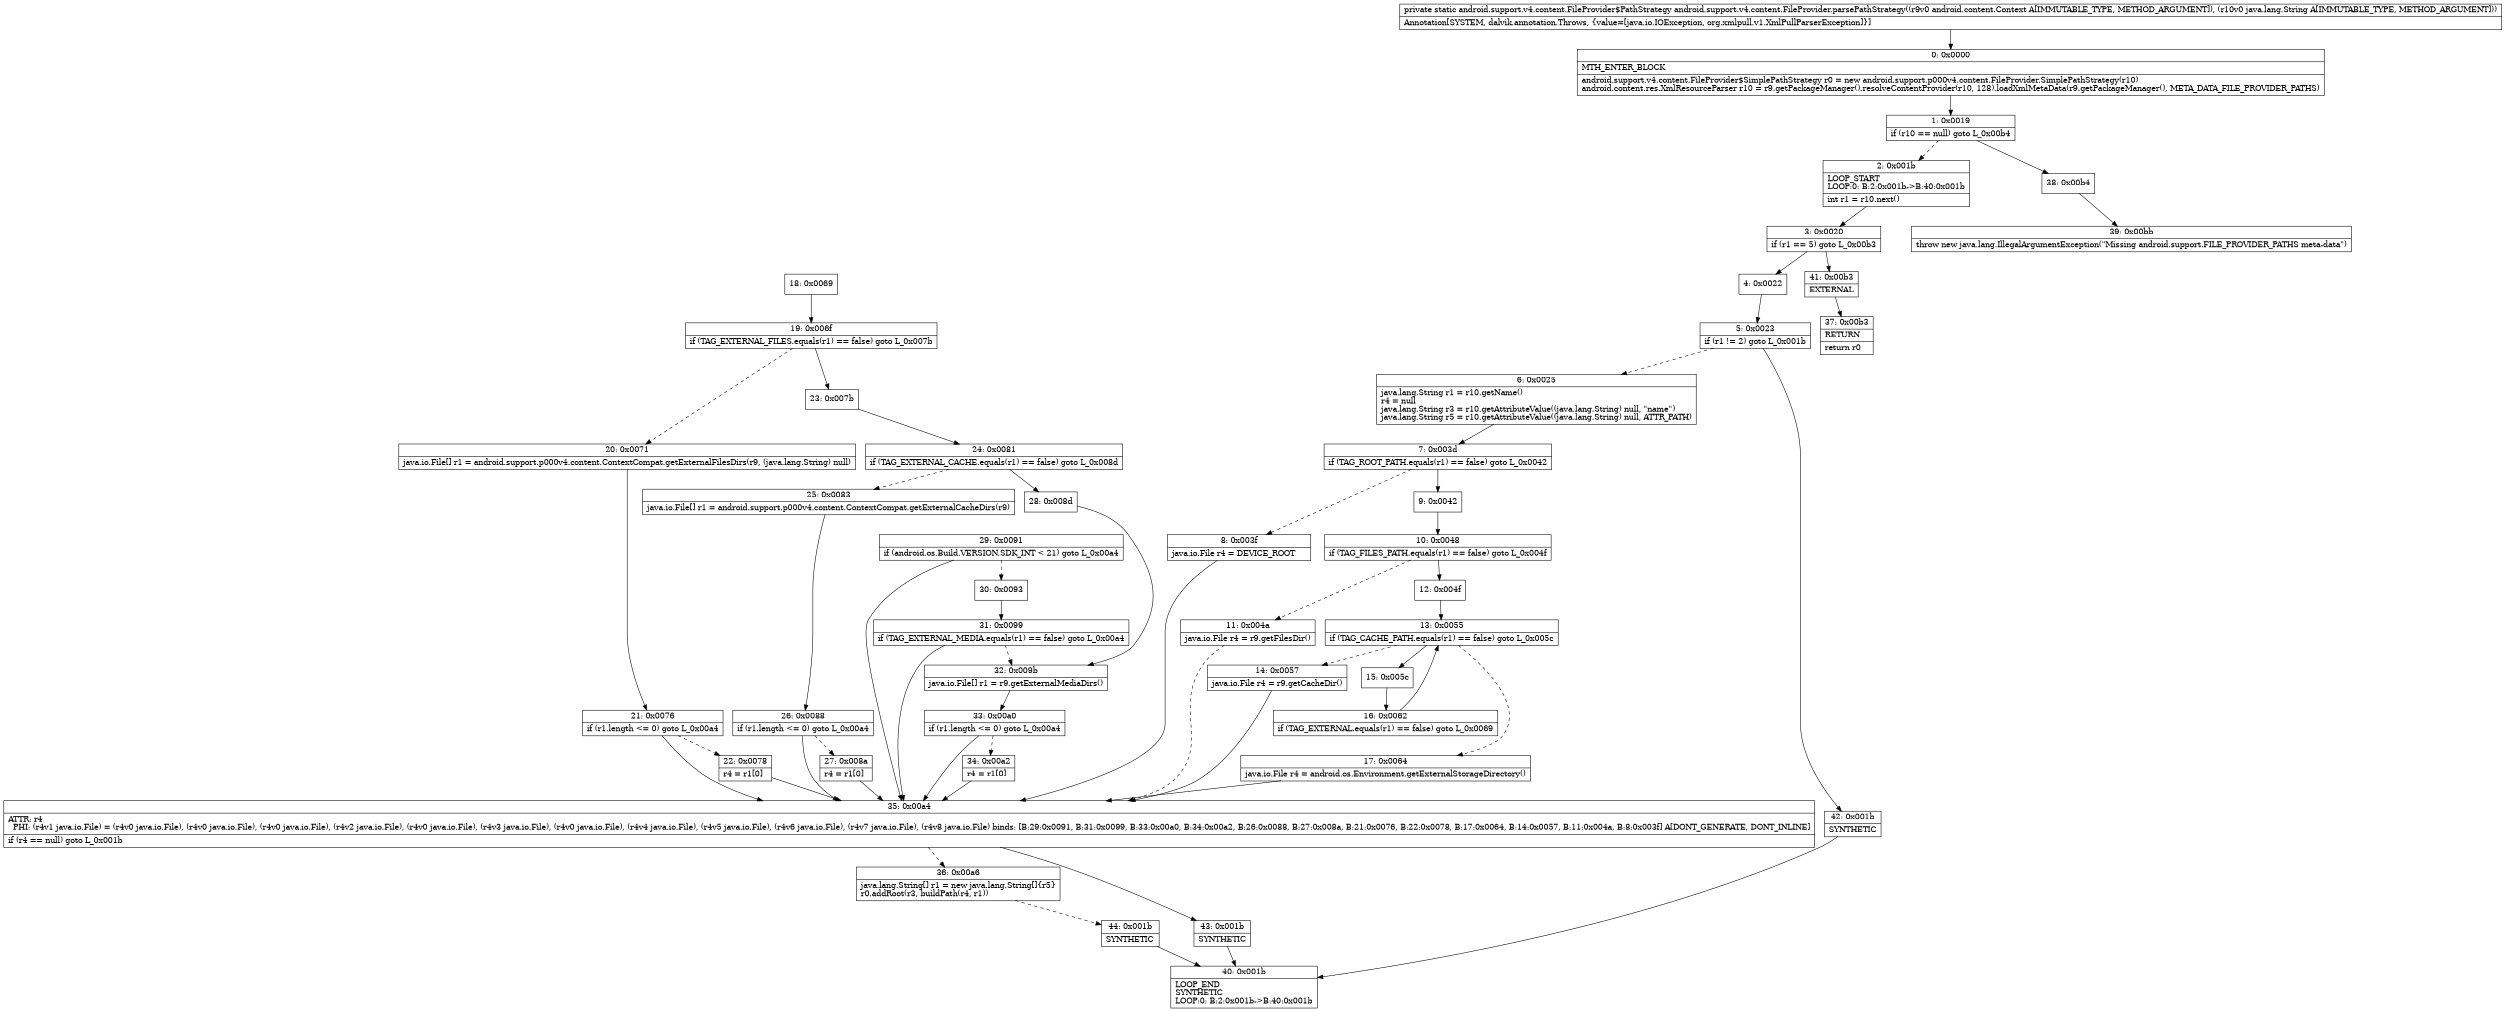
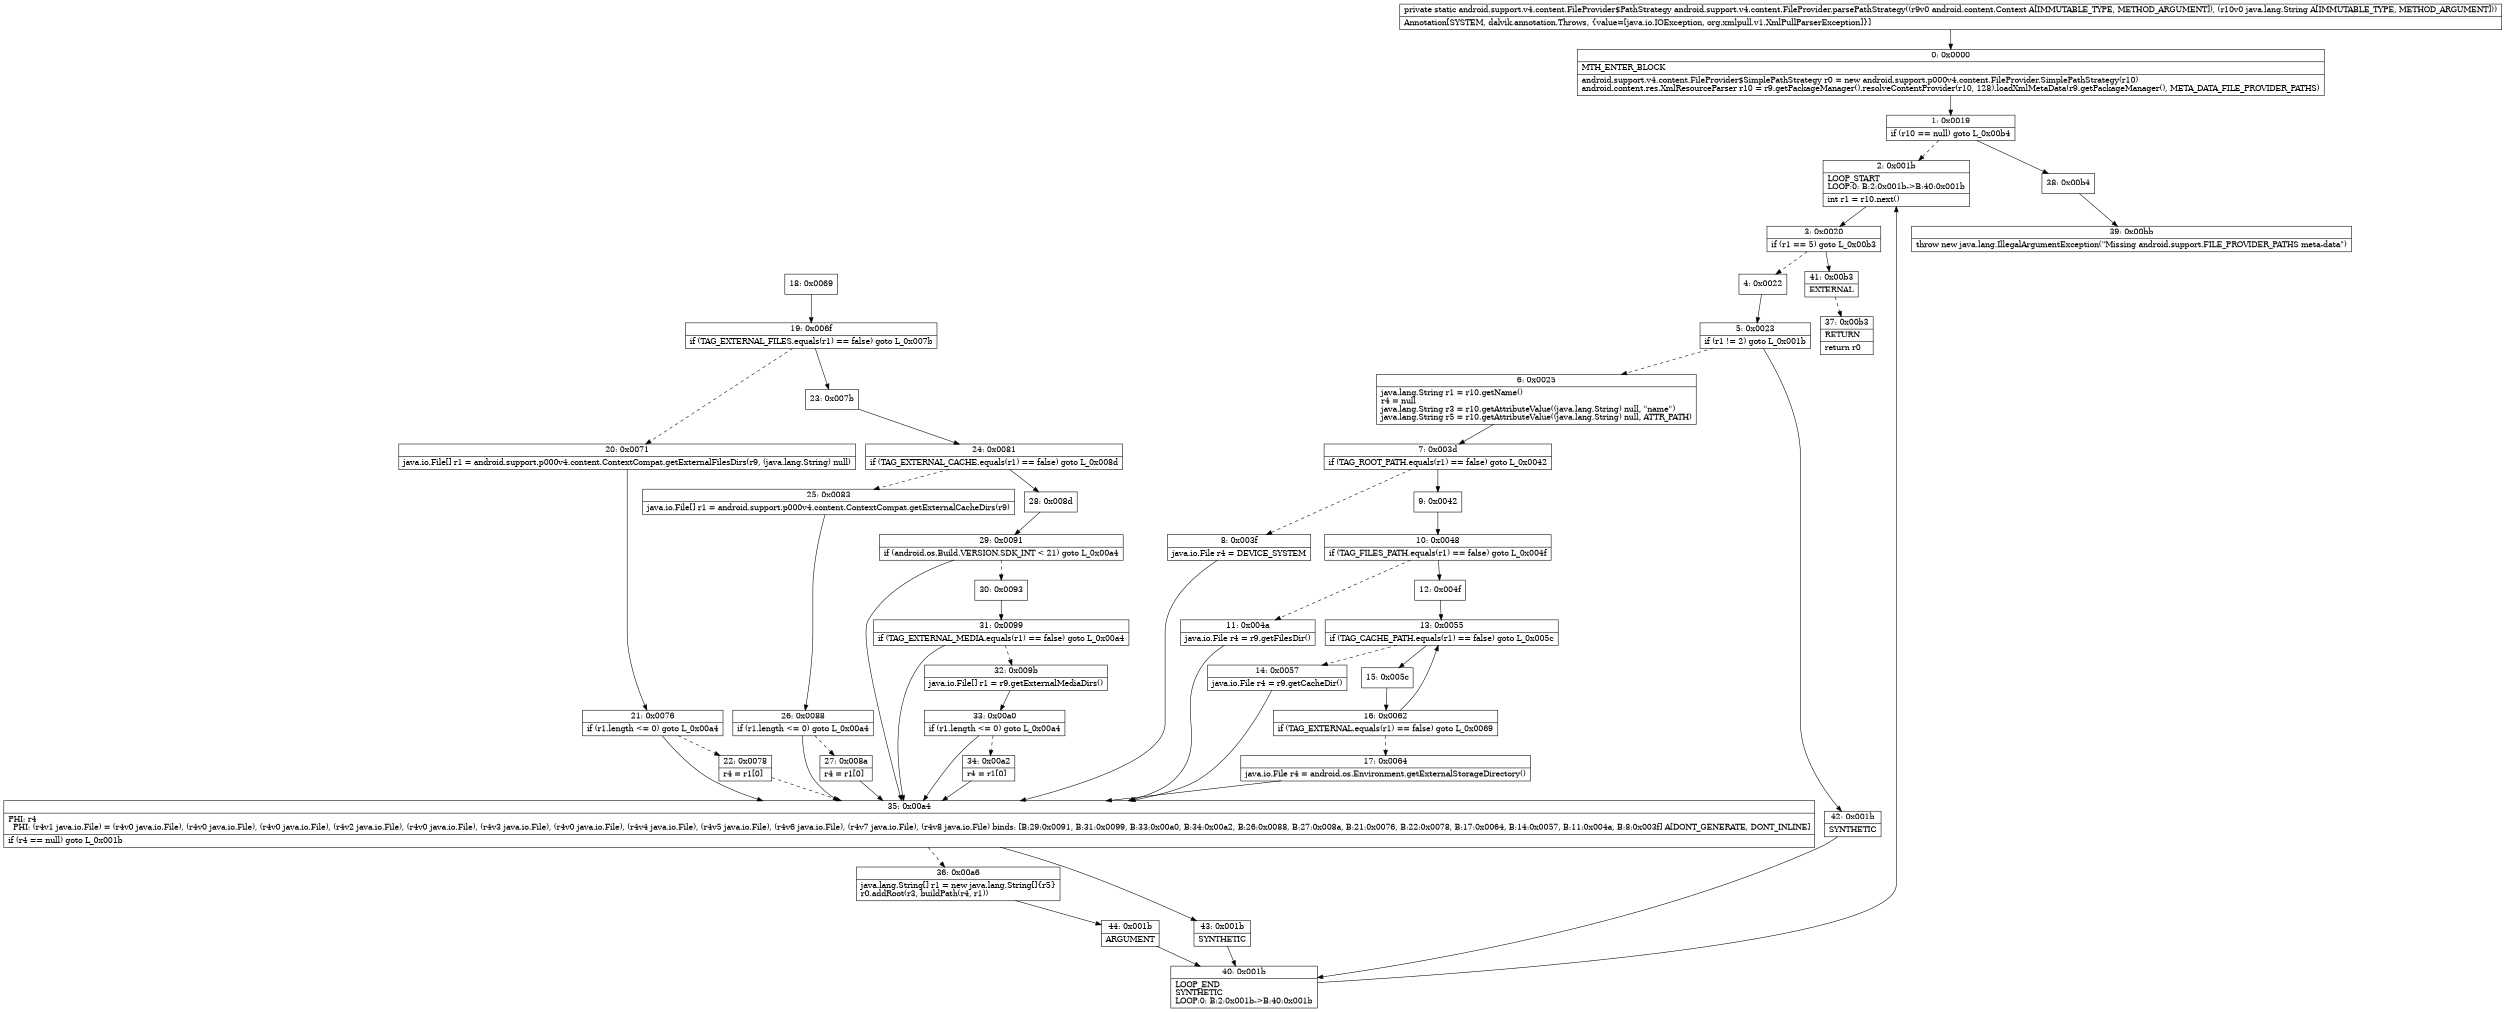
edge "3: 0x0020" -> "4: 0x0022": style solid -> dashed
edge "41: 0x00b3" -> "37: 0x00b3": style solid -> dashed
node "8: 0x003f": text "java.io.File r4 = DEVICE_ROOT" -> "java.io.File r4 = DEVICE_SYSTEM"
edge "28: 0x008d" -> "32: 0x009b": now "28: 0x008d" -> "29: 0x0091"
edge "13: 0x0055" -> "17: 0x0064": now "16: 0x0062" -> "17: 0x0064"
edge "11: 0x004a" -> "35: 0x00a4": style dashed -> solid
edge "22: 0x0078" -> "35: 0x00a4": style solid -> dashed
node "35: 0x00a4": text "ATTR: r4" -> "PHI: r4"
edge "40: 0x001b" -> "2: 0x001b": added
edge "36: 0x00a6" -> "44: 0x001b": style dashed -> solid
node "44: 0x001b": text "SYNTHETIC" -> "ARGUMENT"
